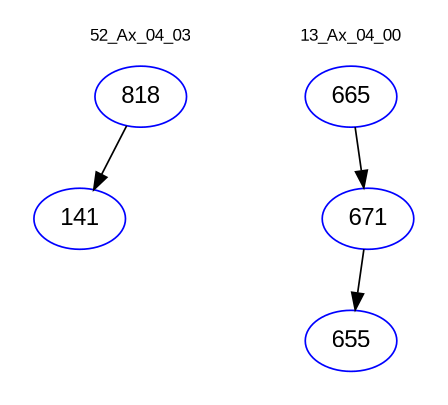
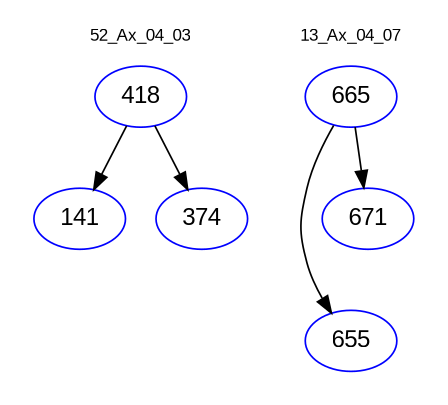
cluster "13_Ax_04_00": label "13_Ax_04_00" -> "13_Ax_04_07"
node "818": label "818" -> "418"
node "374": added
edge "671" -> "655": now "665" -> "655"
